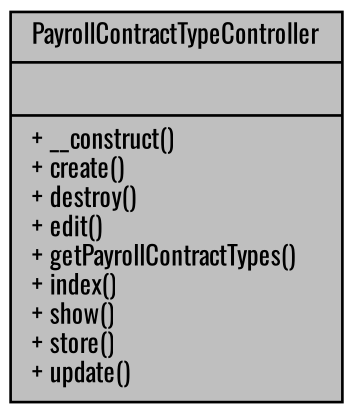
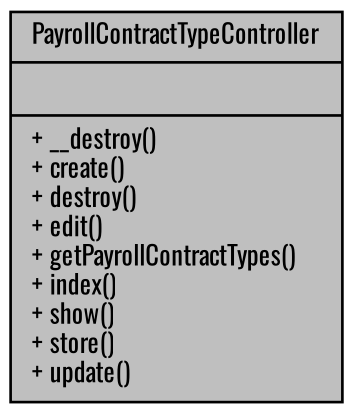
node "PayrollContractTypeController": text "+ __construct()" -> "+ __destroy()"
